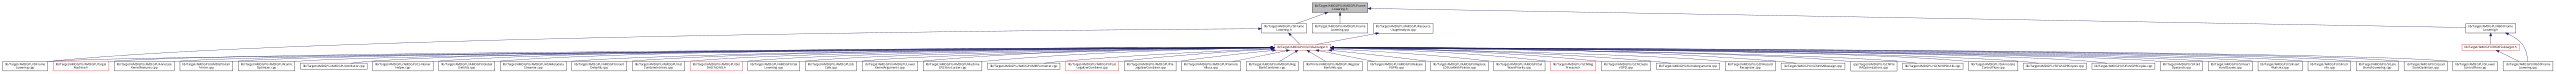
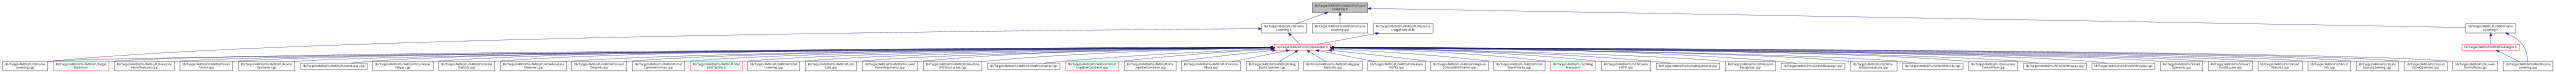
node "lib/Target/AMDGPU/AMDGPUResource UsageAnalysis.cpp": label "lib/Target/AMDGPU/AMDGPUResource UsageAnalysis.cpp" -> "lib/Target/AMDGPU/AMDGPUResource UsageAnalysis.lib"
node "cpp/Target/AMDGPU/GCNPre RAOptimizations.cpp": label "cpp/Target/AMDGPU/GCNPre RAOptimizations.cpp" -> "lib/Target/AMDGPU/GCNPre RAOptimizations.cpp"
